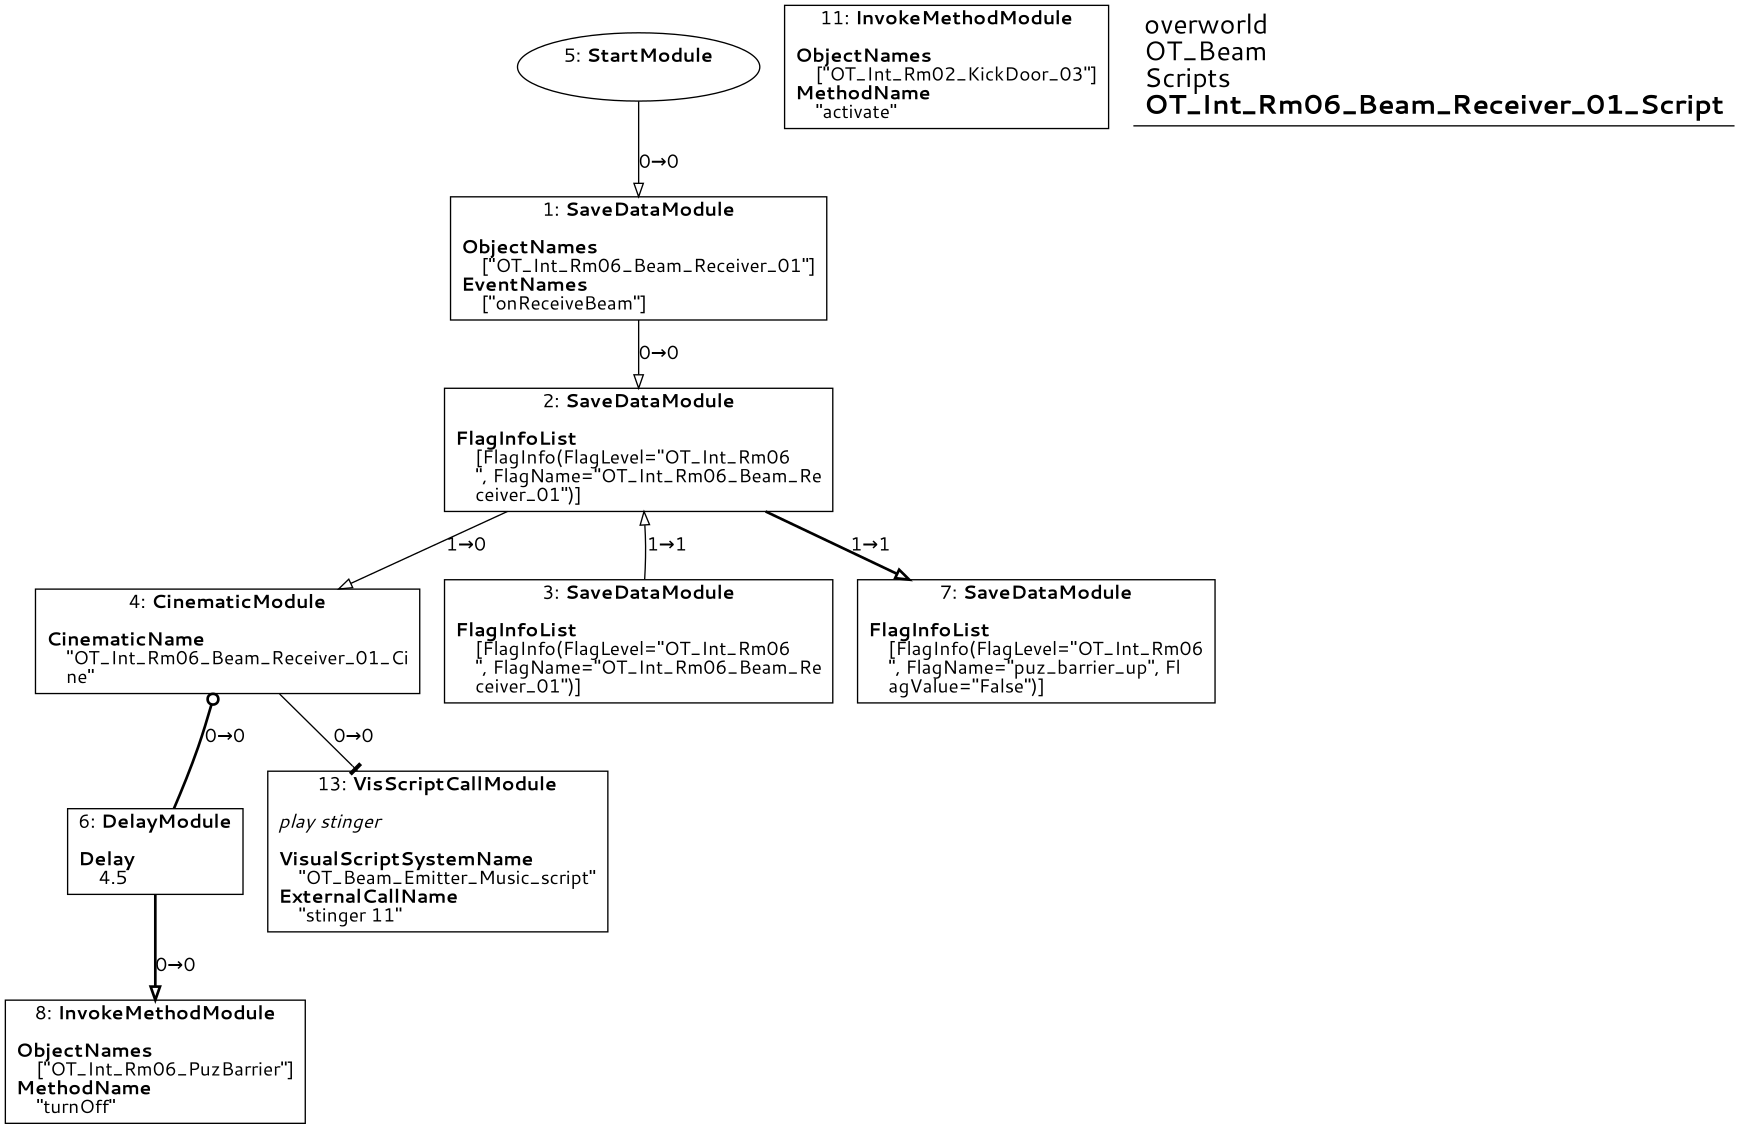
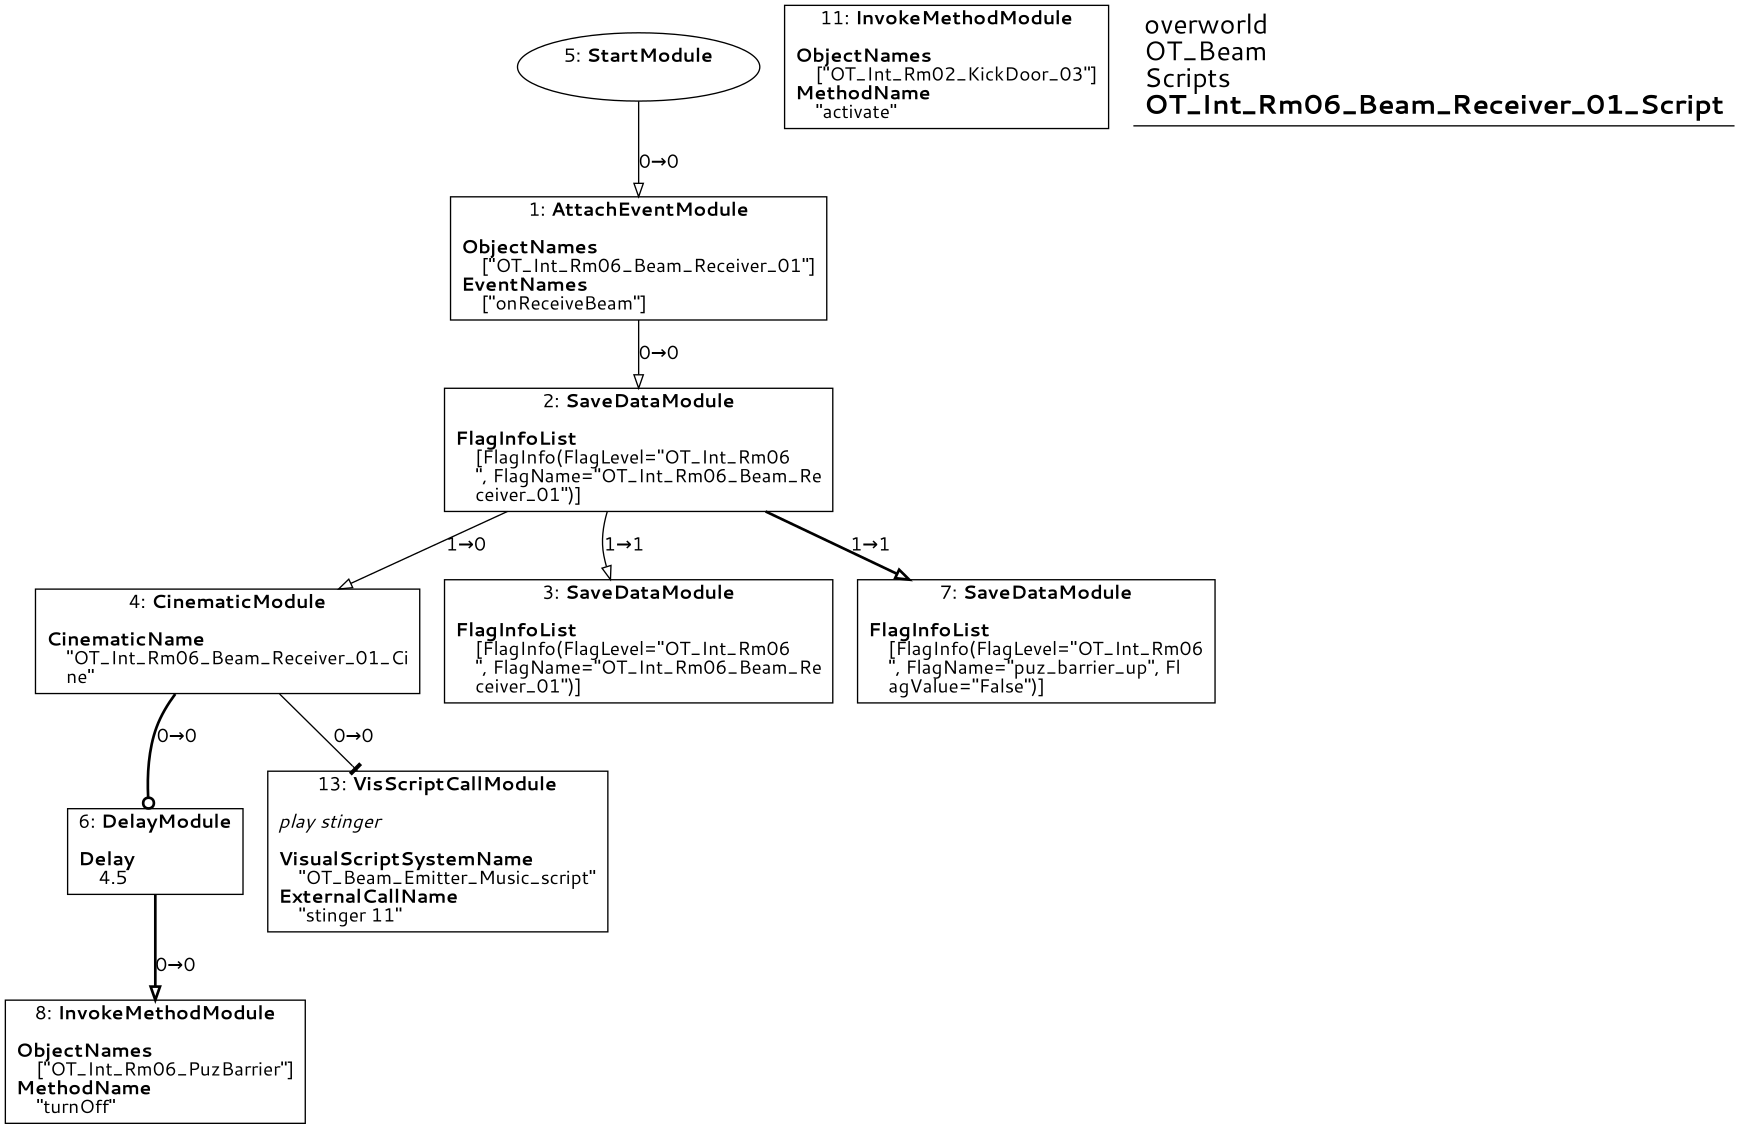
node "1:": text "SaveDataModule" -> "AttachEventModule"
edge "3:" -> "2:": reversed
edge "6:" -> "4:": reversed
